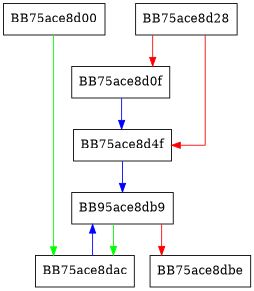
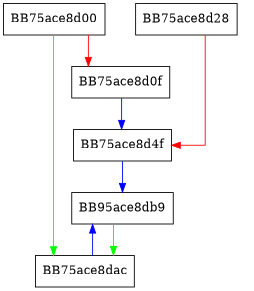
edge "BB75ace8d28" -> "BB75ace8d0f": now "BB75ace8d00" -> "BB75ace8d0f"
node "BB75ace8dbe": removed
